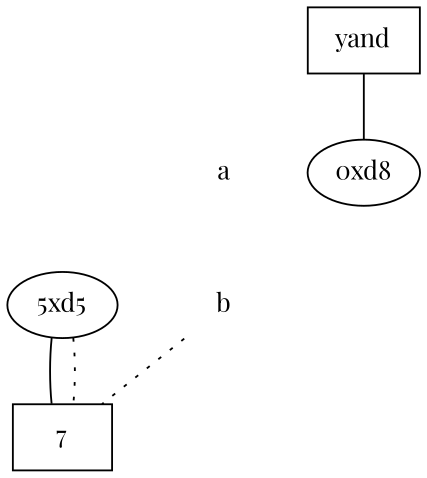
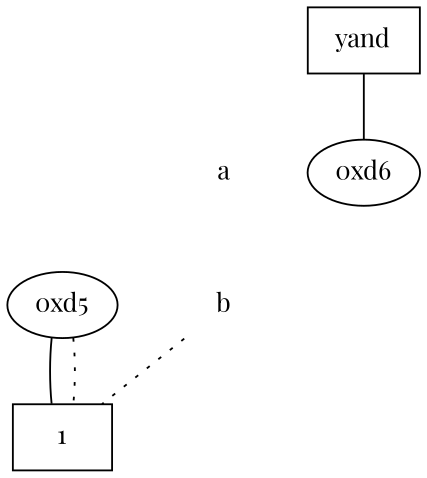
node "0xd8": label "0xd8" -> "0xd6"
node "5xd5": label "5xd5" -> "0xd5"
node "7": label "7" -> "1"
